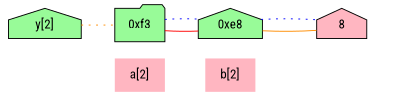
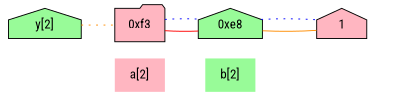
node "0xf3": fillcolor palegreen -> lightpink
node "8": label "8" -> "1"
node "b[2]": fillcolor lightpink -> palegreen
